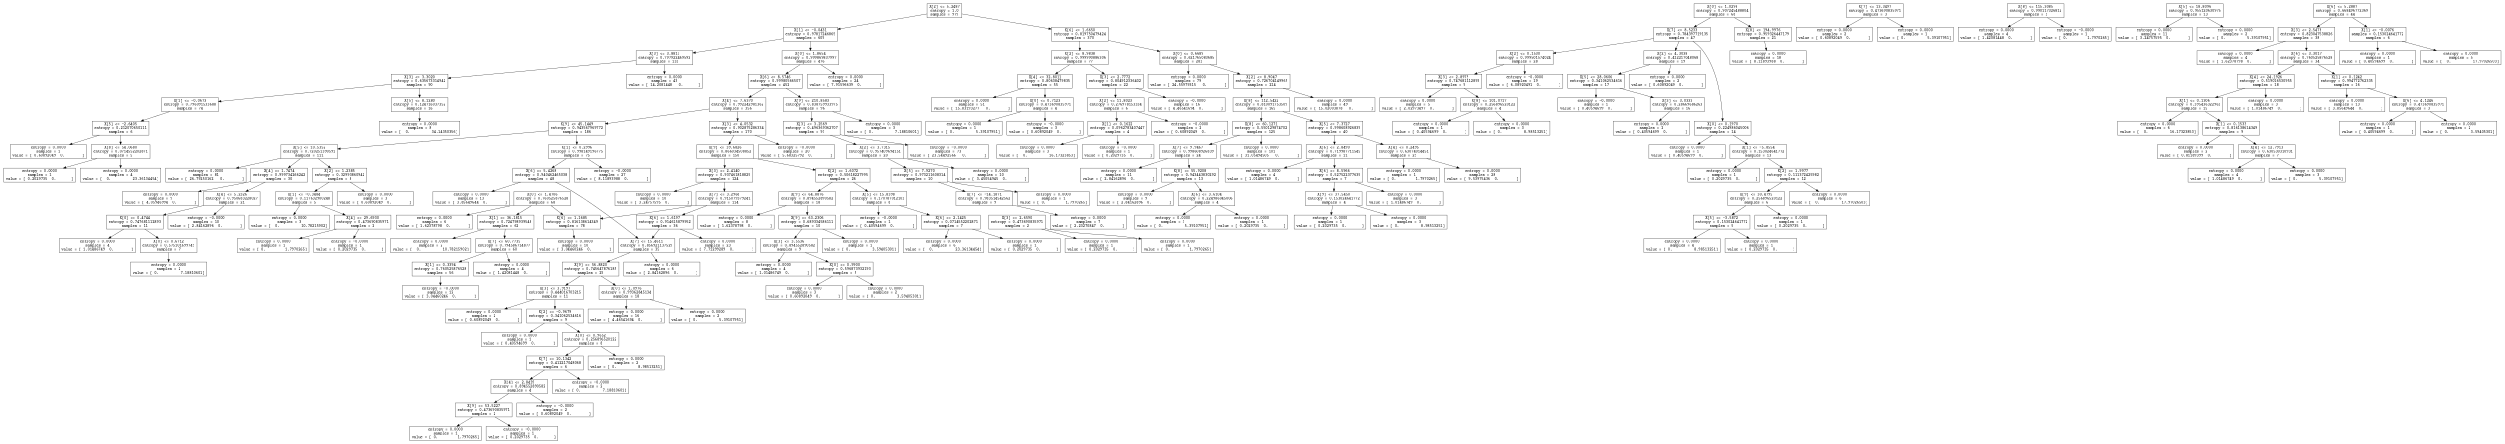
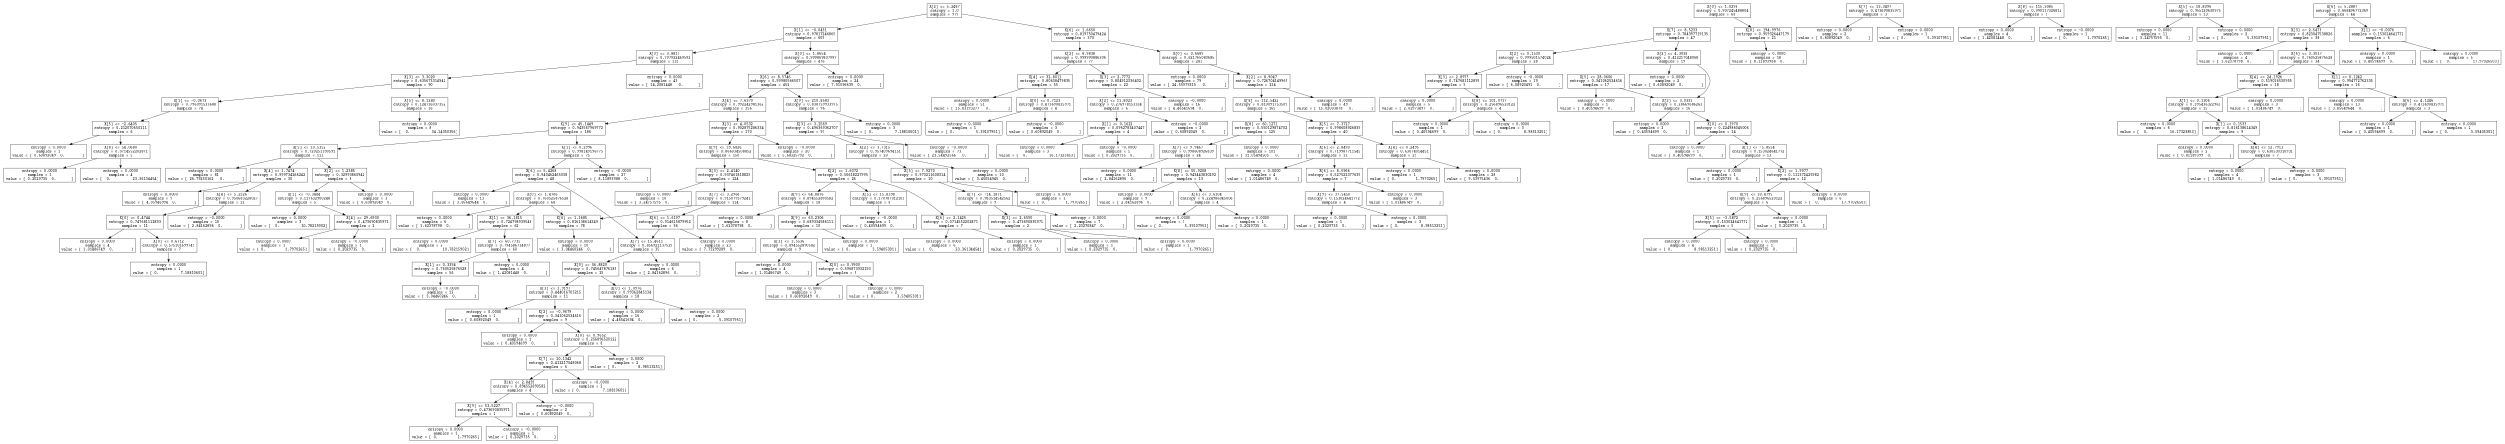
edge "X[0] <= 1.0298 entropy = 0.907245488804 samples = 68" -> "X[7] <= 8.5233 entropy = 0.784397719135 samples = 47": removed
edge "X[2] <= 4.3038 entropy = 0.412217048068 samples = 19" -> "X[5] <= 28.0606 entropy = 0.341062534616 samples = 17": now "X[2] <= 4.3038 entropy = 0.412217048068 samples = 19" -> "X[3] <= 3.0333 entropy = 0.28669686263 samples = 16"
edge "X[7] <= 8.5233 entropy = 0.784397719135 samples = 47" -> "X[0] <= 0.1970 entropy = 0.224986045006 samples = 14": now "X[3] <= 3.0333 entropy = 0.28669686263 samples = 16" -> "X[0] <= 0.1970 entropy = 0.224986045006 samples = 14"
edge "X[5] <= 15.8398 entropy = 0.170787012103 samples = 8" -> "X[6] <= 2.1425 entropy = 0.0714552202871 samples = 7": now "X[2] <= 1.6072 entropy = 0.50618227995 samples = 26" -> "X[6] <= 2.1425 entropy = 0.0714552202871 samples = 7"
edge "X[7] <= -14.1871 entropy = 0.983514542562 samples = 9" -> "X[3] <= 2.6590 entropy = 0.473690835971 samples = 2": added
